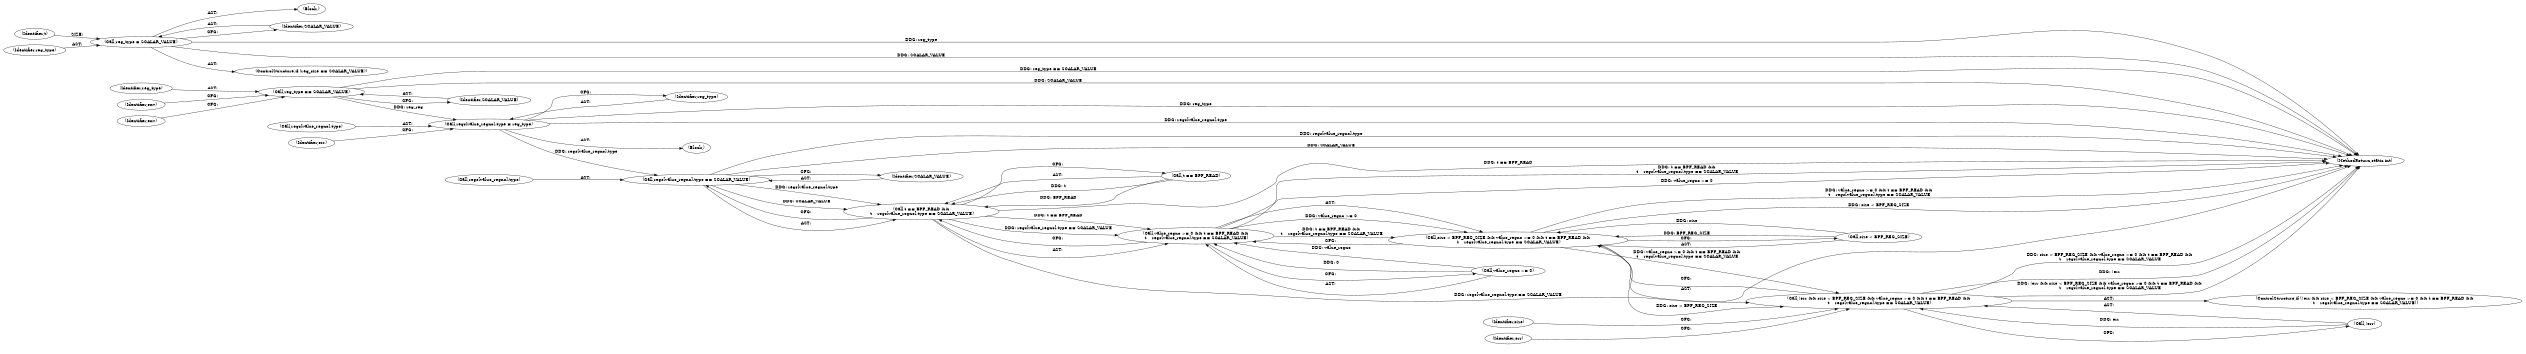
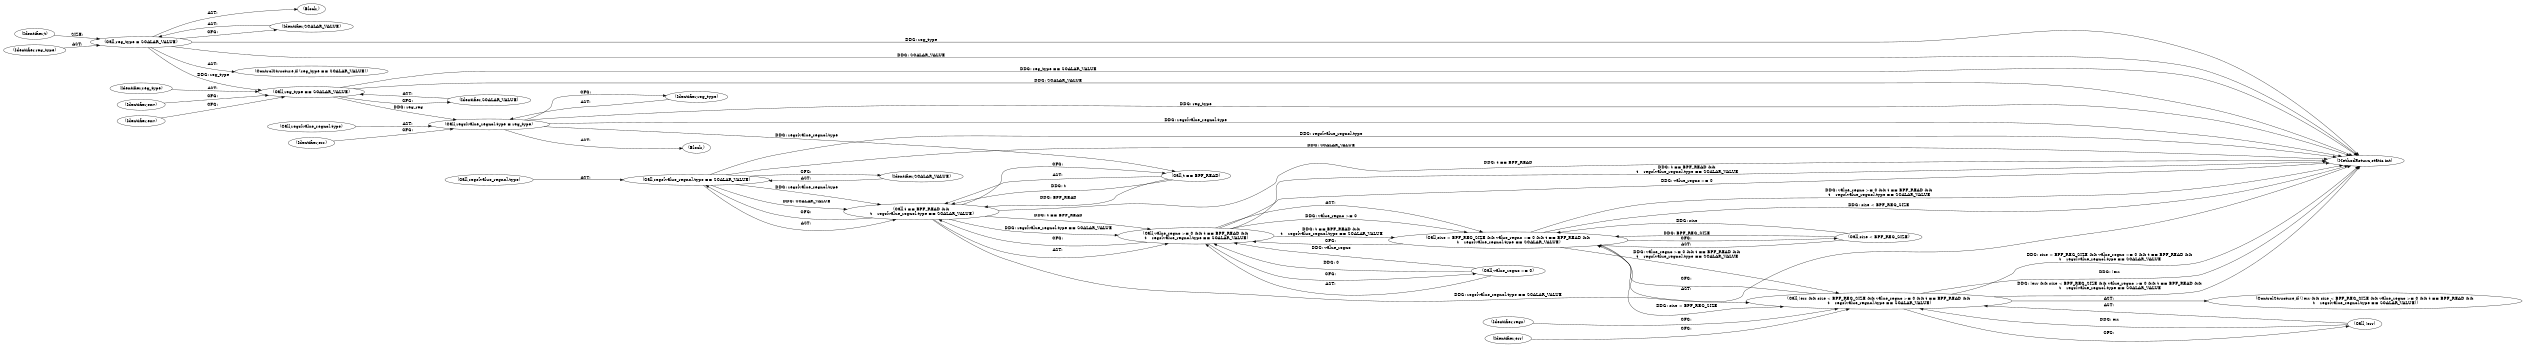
node "(ControlStructure,if (reg_size == SCALAR_VALUE))": label "(ControlStructure,if (reg_size == SCALAR_VALUE))" -> "(ControlStructure,if (reg_type == SCALAR_VALUE))"
edge "(Call,reg_type = SCALAR_VALUE)" -> "(Call,reg_type == SCALAR_VALUE)": added, label "DDG: reg_type"
edge "(Call,regs[value_regno].type = reg_type)" -> "(Call,regs[value_regno].type == SCALAR_VALUE)": now "(Call,regs[value_regno].type = reg_type)" -> "(Call,t == BPF_READ)"
node "(Identifier,size)": label "(Identifier,size)" -> "(Identifier,regs)"
